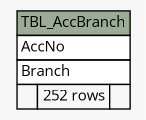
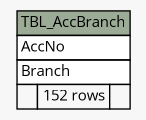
node "TBL_AccBranch": text "252 rows" -> "152 rows"
